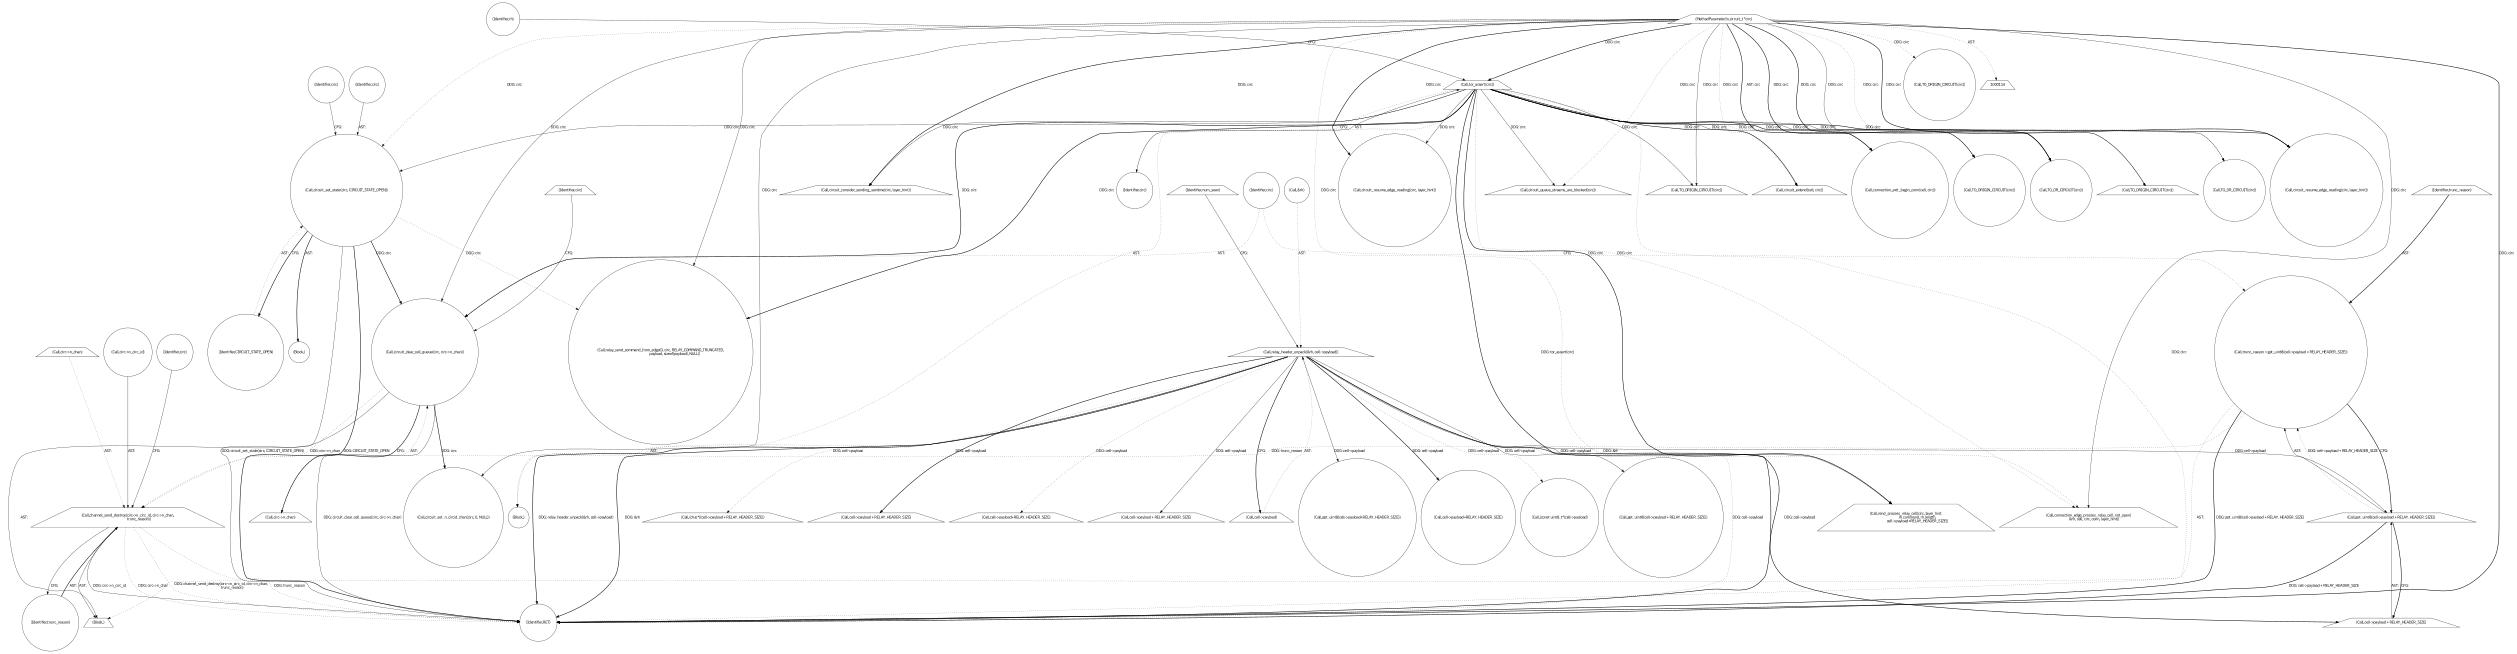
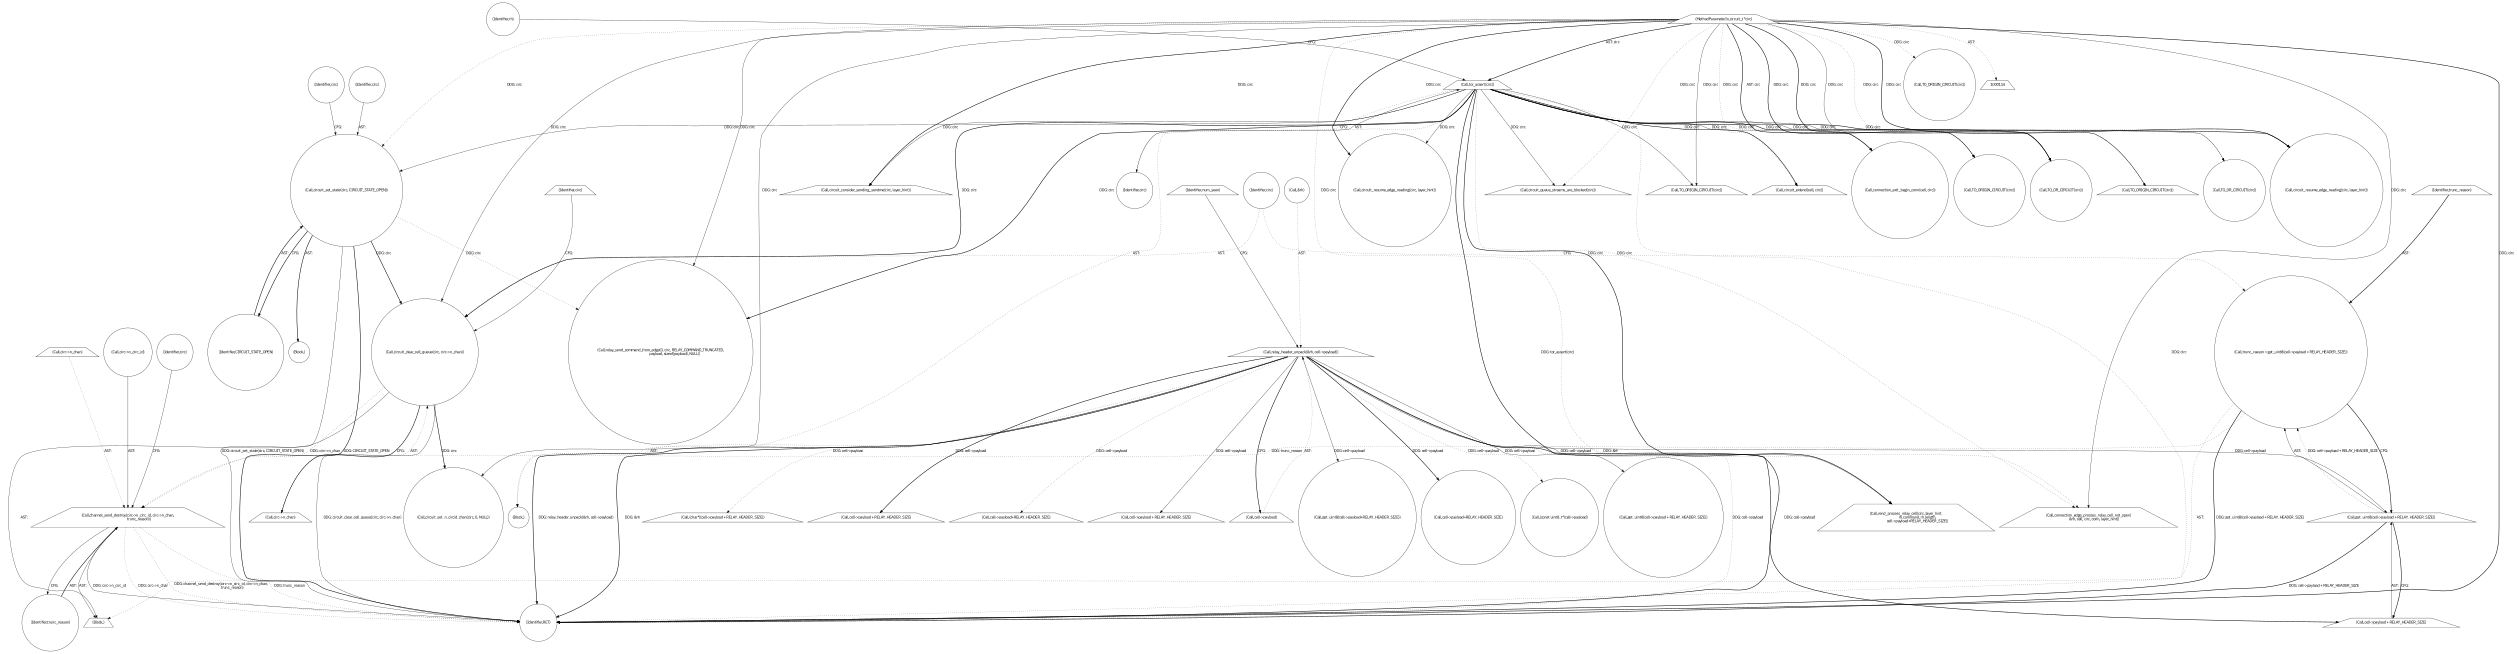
edge "(MethodParameterIn,circuit_t *circ)" -> "(Call,tor_assert(circ))": label "DDG: circ" -> "AST: circ"
edge "(Identifier,CIRCUIT_STATE_OPEN)" -> "(Call,circuit_set_state(circ, CIRCUIT_STATE_OPEN))": style dotted -> bold
